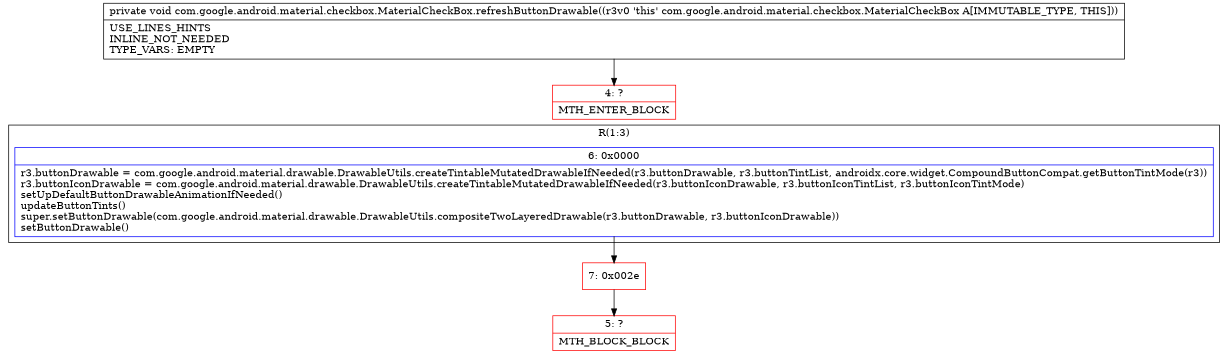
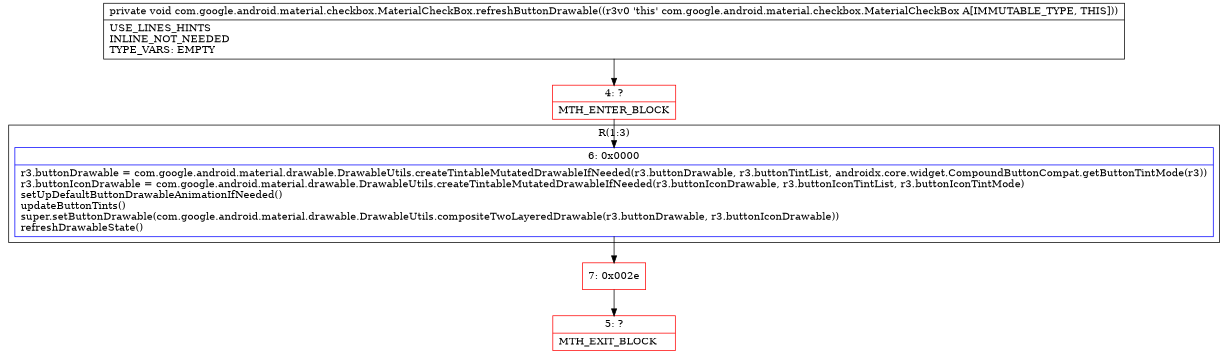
edge "4: ?" -> "6: 0x0000": added
node "6: 0x0000": text "setButtonDrawable()" -> "refreshDrawableState()"
node "5: ?": text "MTH_BLOCK_BLOCK" -> "MTH_EXIT_BLOCK"
